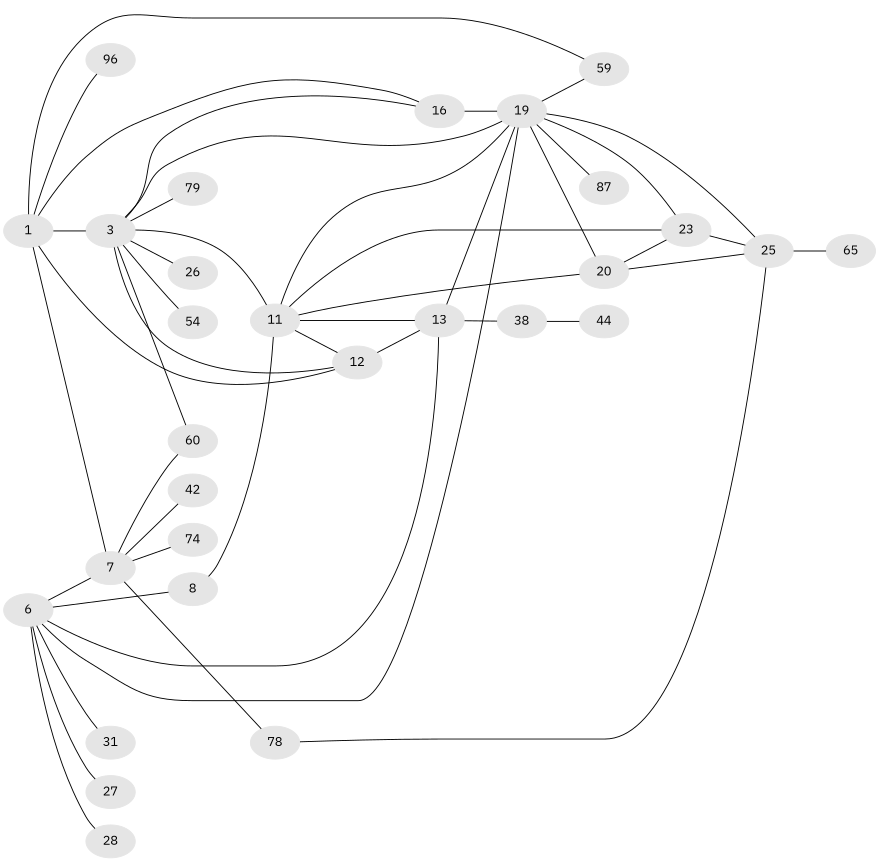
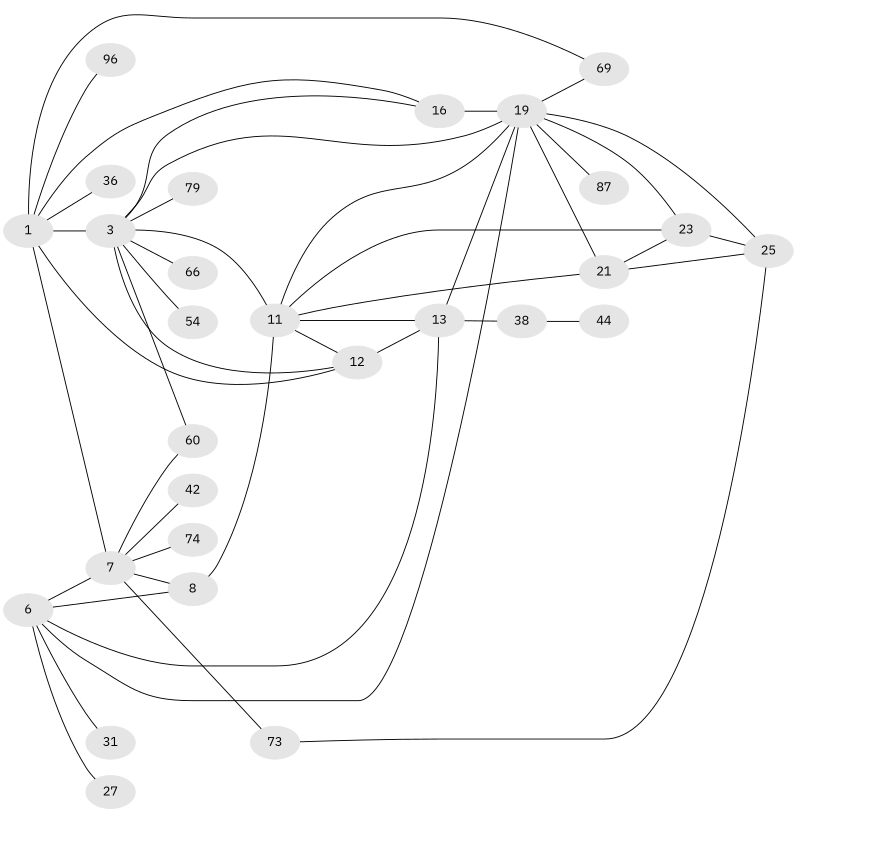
node "59": label "59" -> "69"
node "36": added
node "65": removed
node "20": label "20" -> "21"
node "26": label "26" -> "66"
edge "7" -- "8": added
node "78": label "78" -> "73"
node "28": removed
